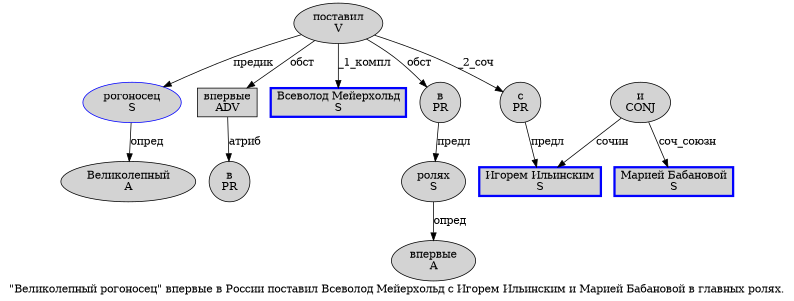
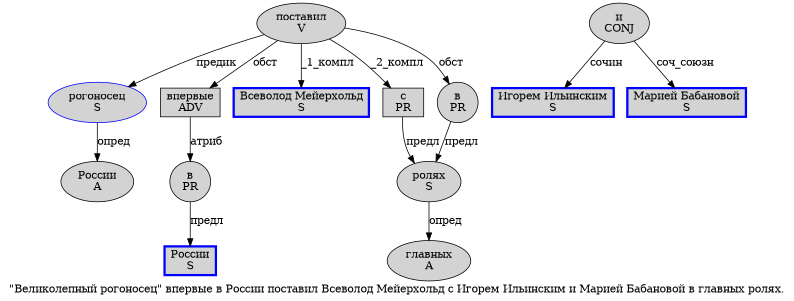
edge "поставил V" -> "с PR": label "_2_соч" -> "_2_компл"
node "с PR": shape ellipse -> box
edge "с PR" -> "Игорем Ильинским S": now "с PR" -> "ролях S"
node "Великолепный A": label "Великолепный A" -> "России A"
node "России S": added
node "впервые A": label "впервые A" -> "главных A"
